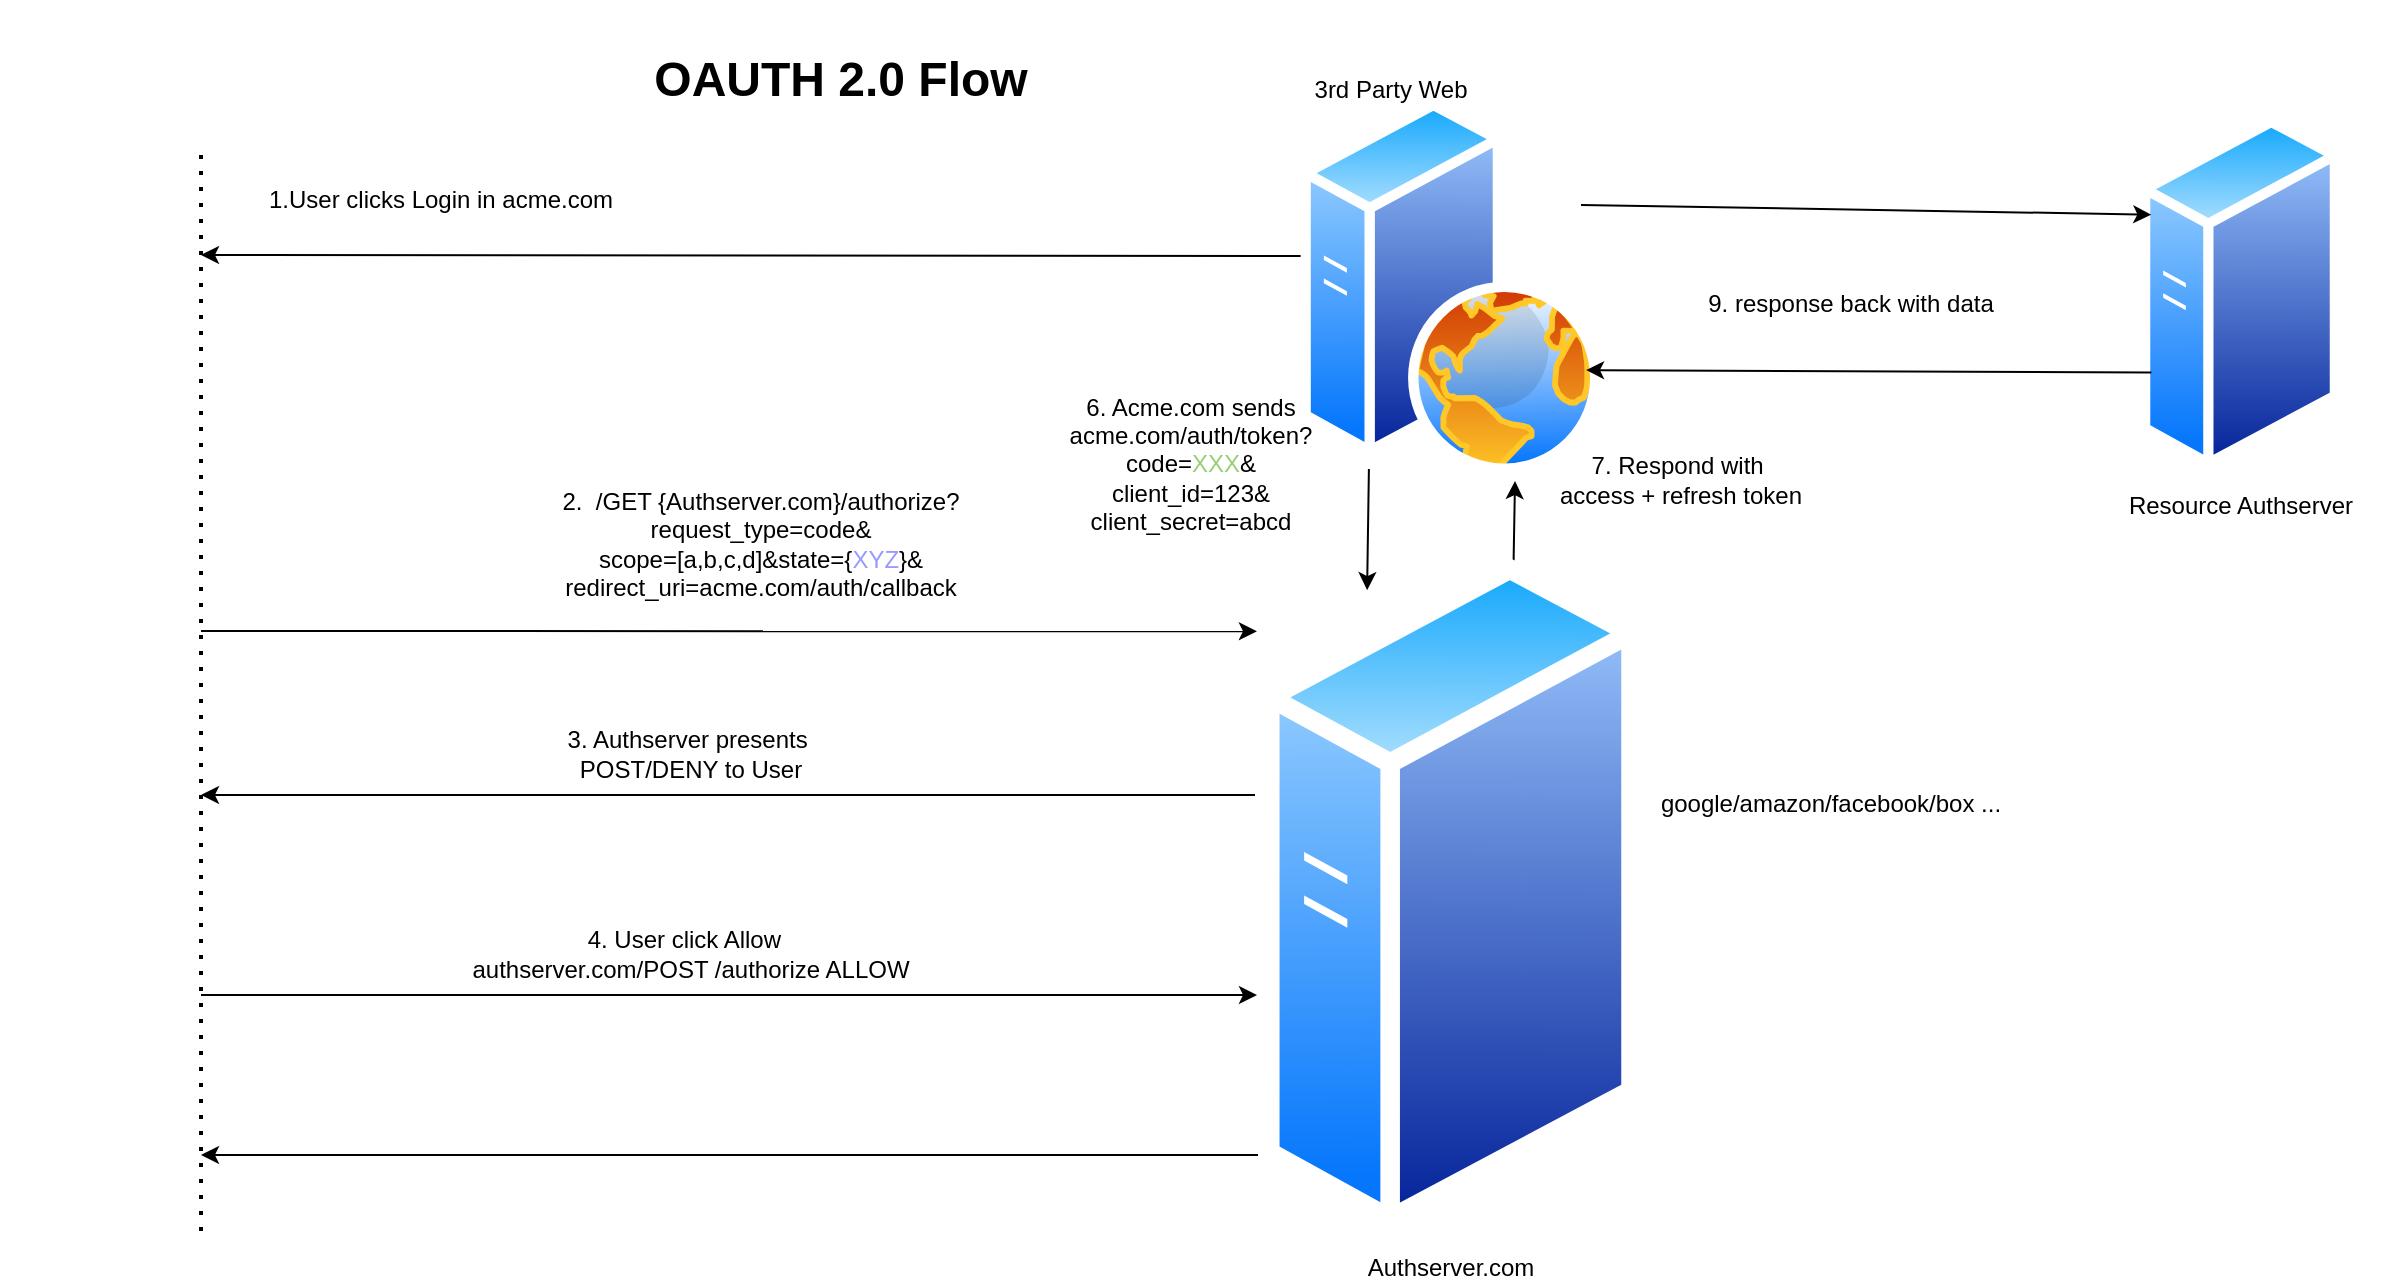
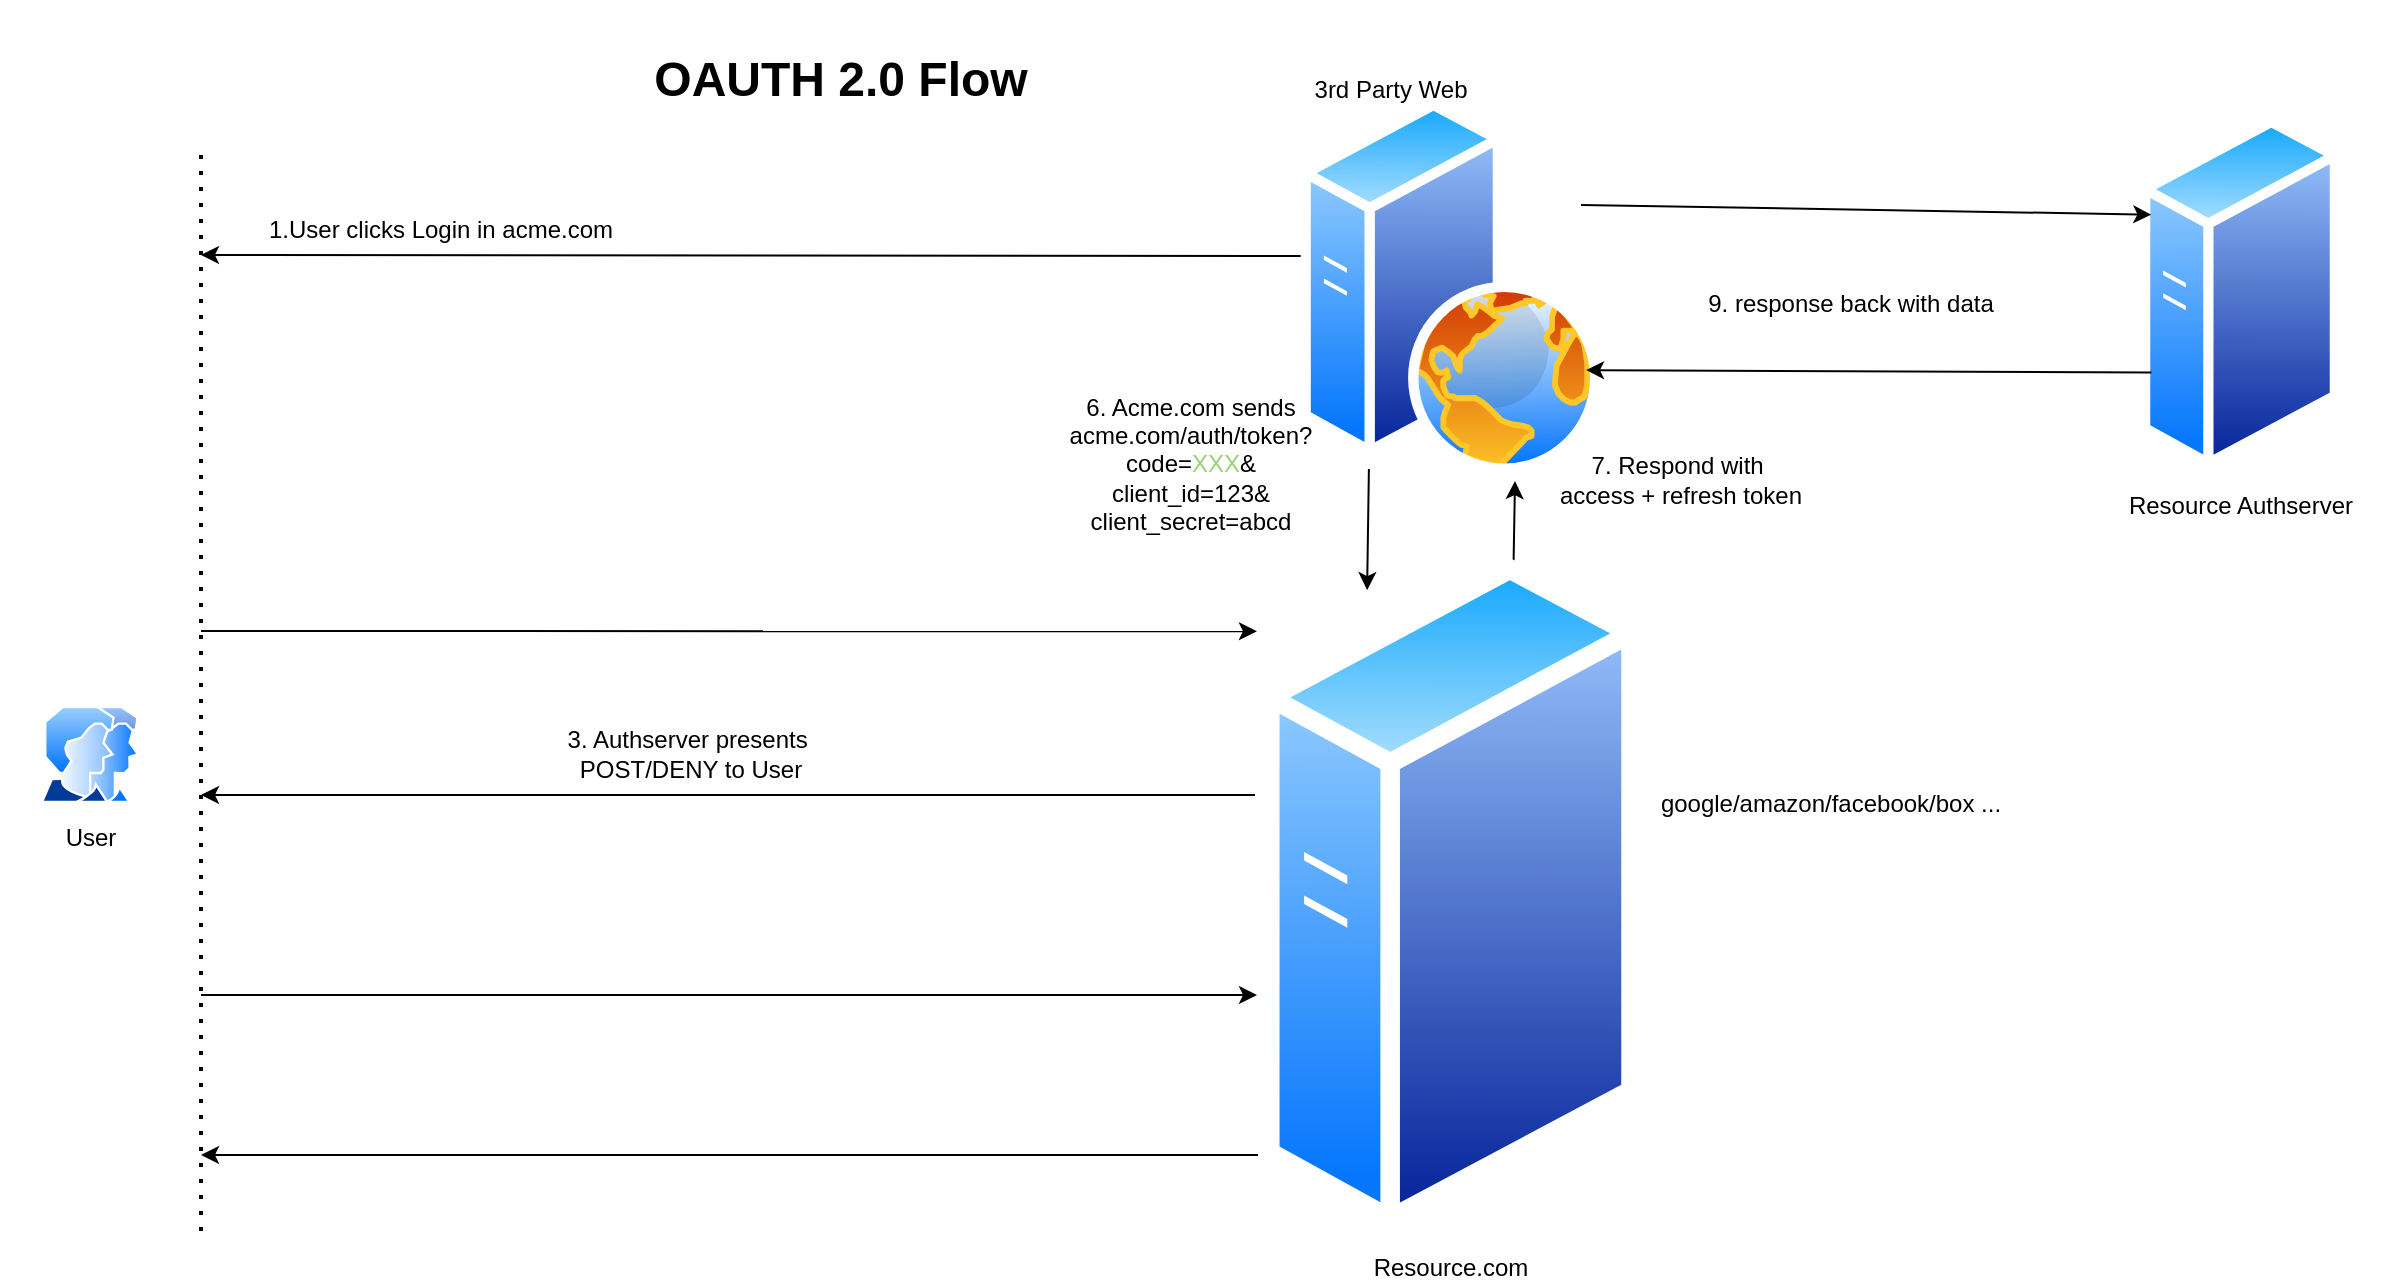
node "1.User clicks Login in acme.com": moved (441, 201) -> (441, 231)
node "2. /GET {Authserver.com}/authorize? request_type=code& scope=[a,b,c,d]&state={XYZ}& redirect_uri=acme.com/auth/callback": removed
node "User": added
node "4. User click Allow authserver.com/POST /authorize ALLOW": removed
node "Authserver.com": label "Authserver.com" -> "Resource.com"
